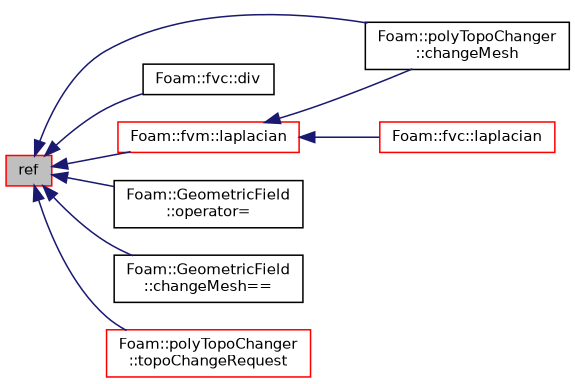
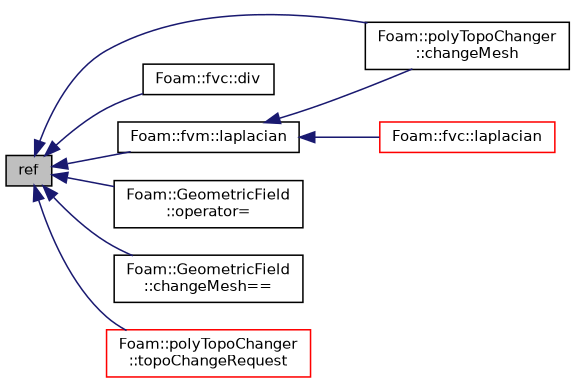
node "Foam::fvm::laplacian": color red -> black
node "ref": color red -> black
